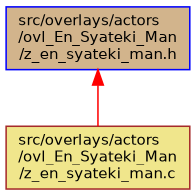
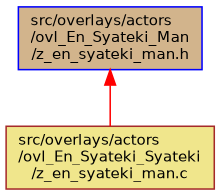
node "src/overlays/actors /ovl_En_Syateki_Man /z_en_syateki_man.c": label "src/overlays/actors /ovl_En_Syateki_Man /z_en_syateki_man.c" -> "src/overlays/actors /ovl_En_Syateki_Syateki /z_en_syateki_man.c"
